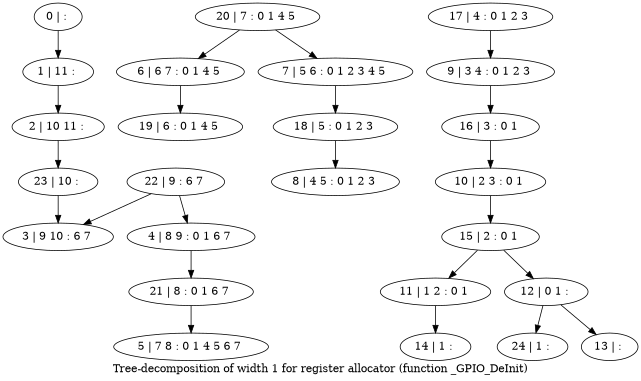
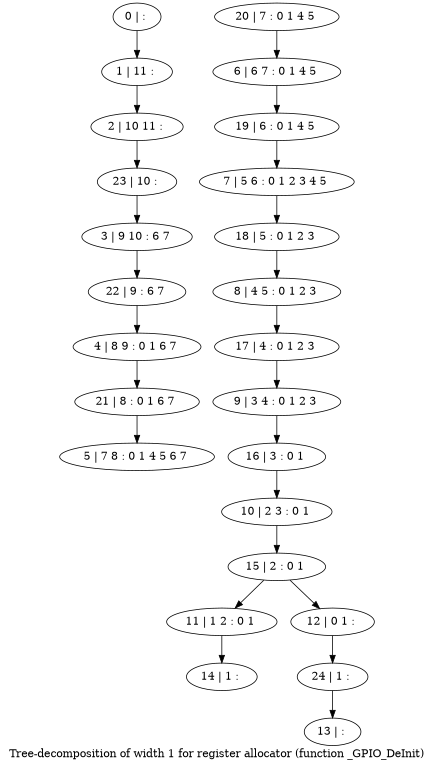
edge "20 | 7 : 0 1 4 5" -> "7 | 5 6 : 0 1 2 3 4 5": now "19 | 6 : 0 1 4 5" -> "7 | 5 6 : 0 1 2 3 4 5"
edge "22 | 9 : 6 7" -> "3 | 9 10 : 6 7": reversed
edge "8 | 4 5 : 0 1 2 3" -> "17 | 4 : 0 1 2 3": added
edge "12 | 0 1 :" -> "13 | :": now "24 | 1 :" -> "13 | :"
